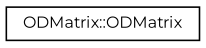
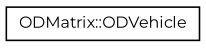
node "ODMatrix::ODMatrix": label "ODMatrix::ODMatrix" -> "ODMatrix::ODVehicle"
